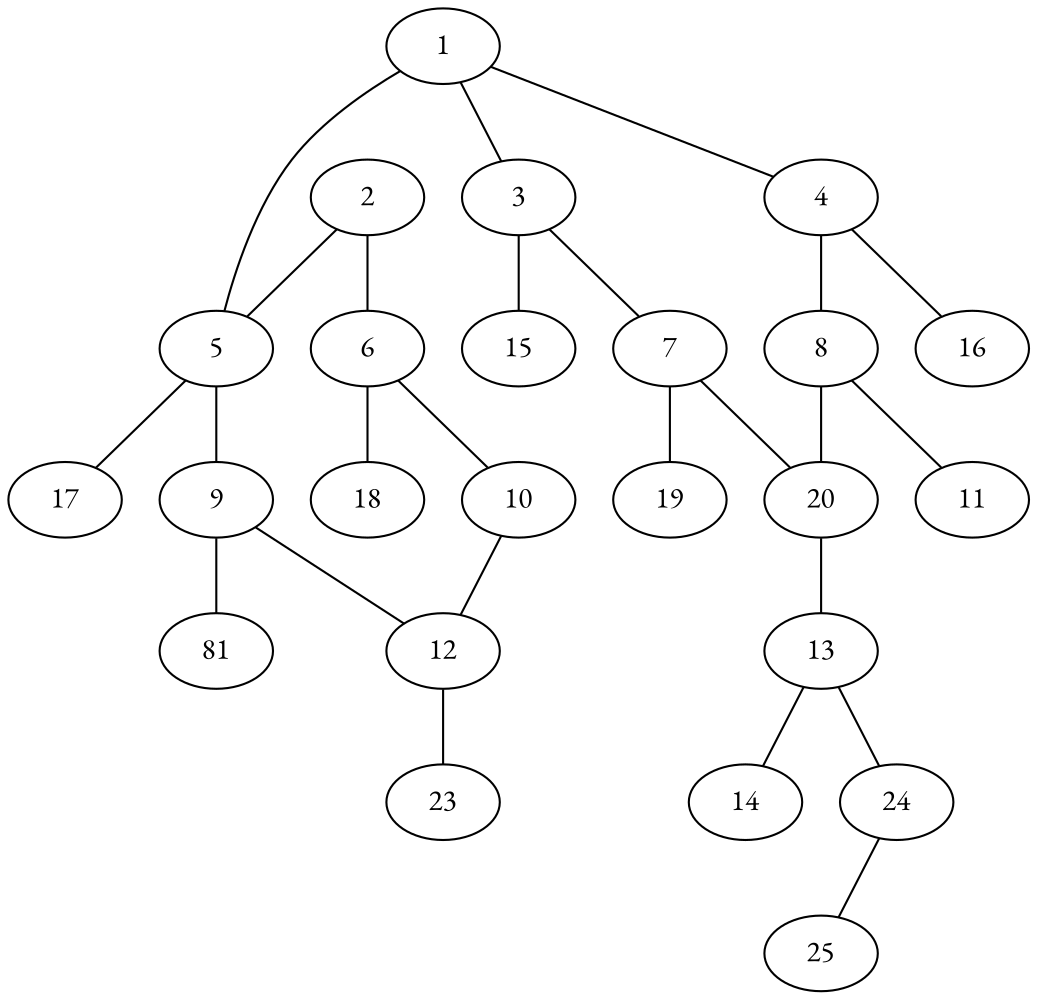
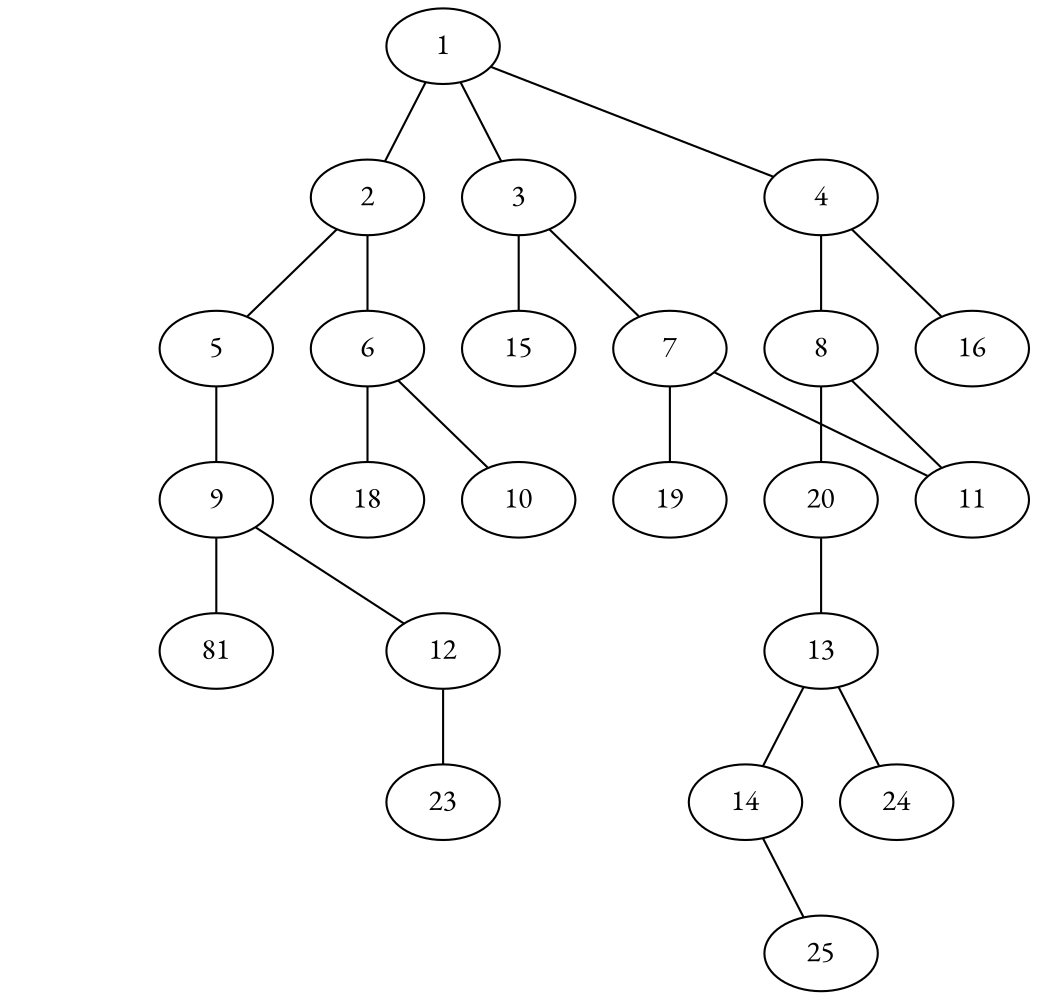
edge "1" -- "5": now "1" -- "2"
edge "7" -- "20": now "7" -- "11"
node "17": removed
edge "10" -- "12": removed
edge "24" -- "25": now "14" -- "25"
